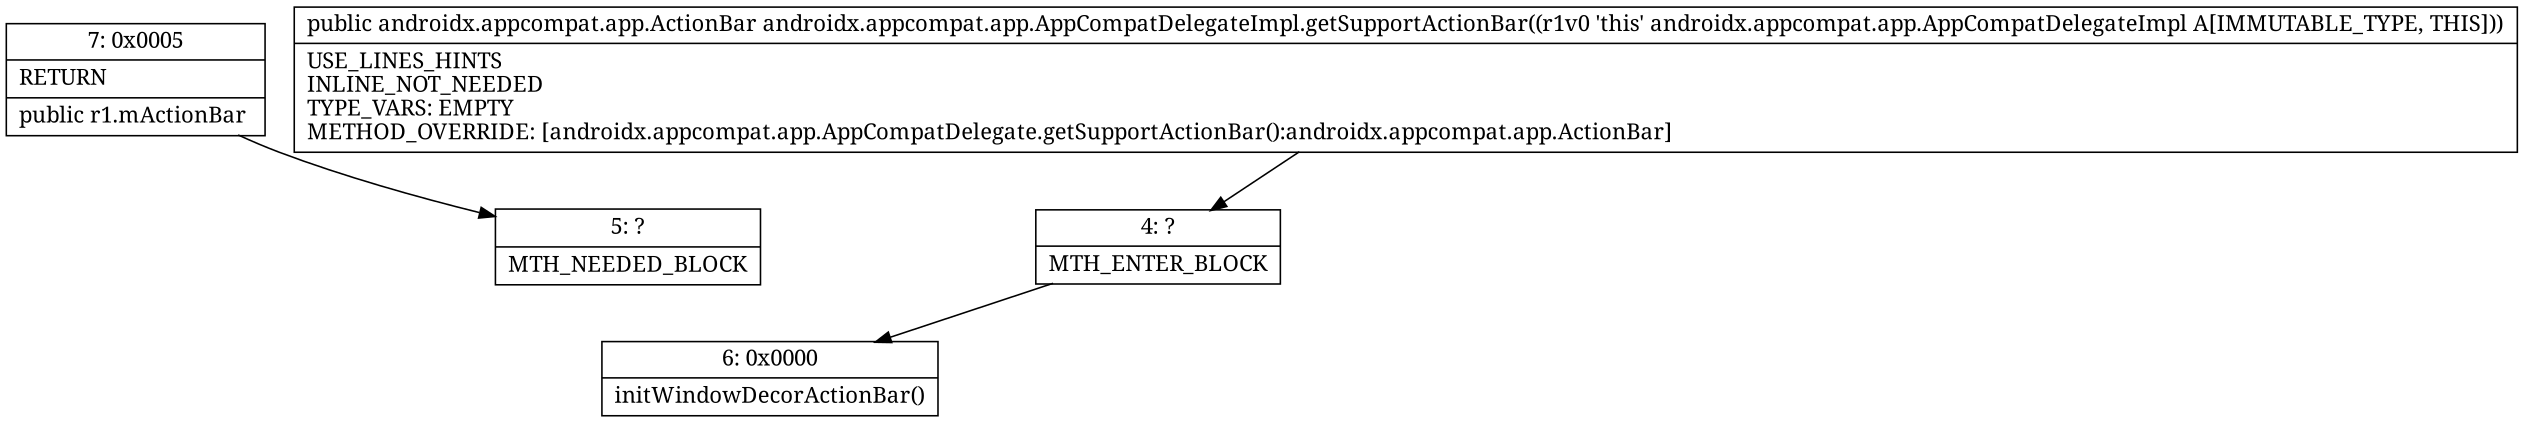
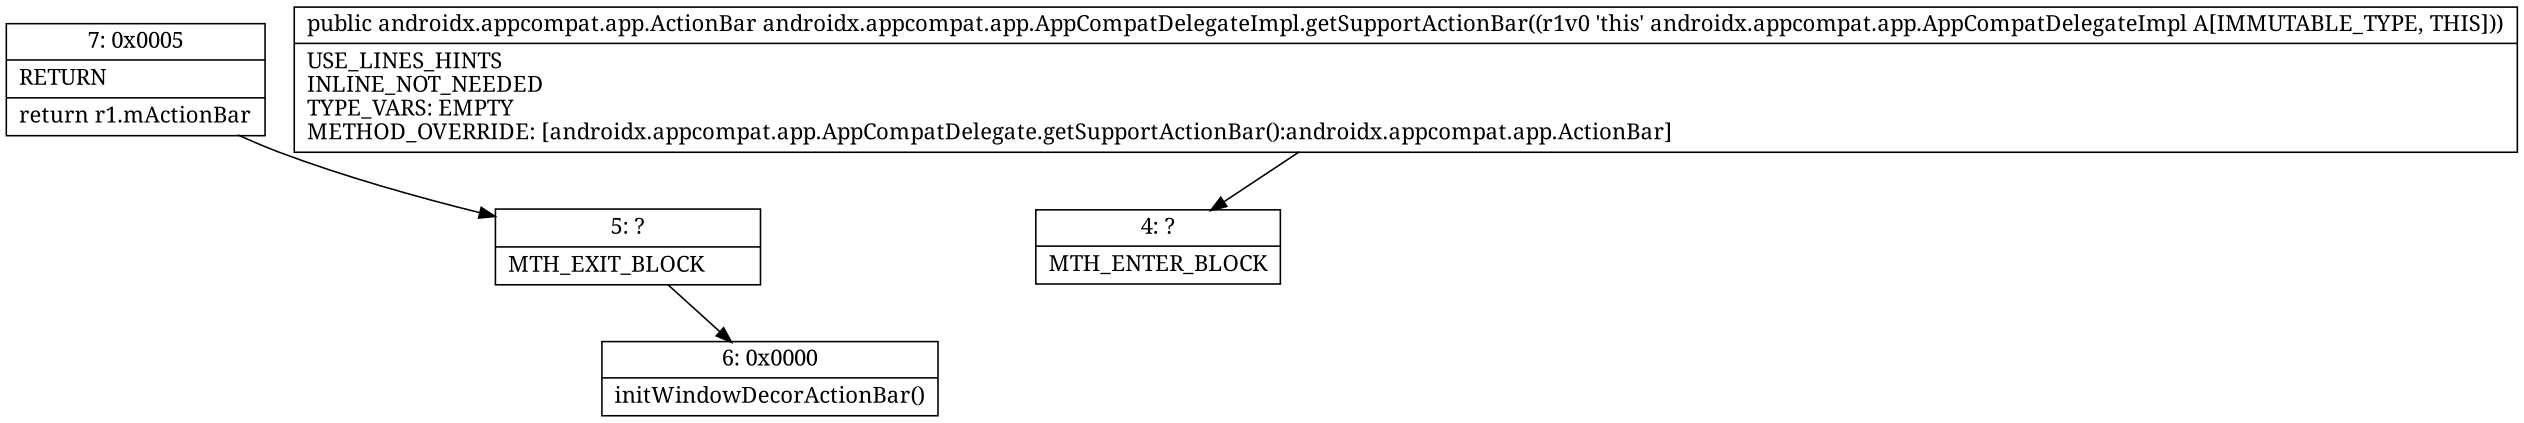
node "7: 0x0005": text "public r1.mActionBar" -> "return r1.mActionBar"
node "5: ?": text "MTH_NEEDED_BLOCK" -> "MTH_EXIT_BLOCK"
edge "4: ?" -> "6: 0x0000": now "5: ?" -> "6: 0x0000"
